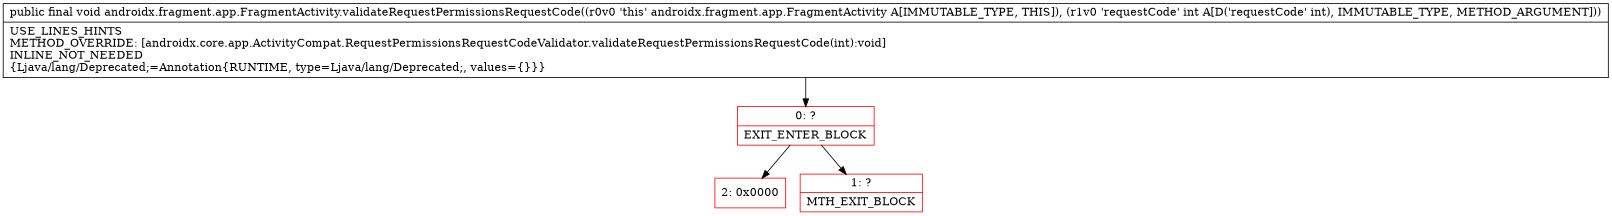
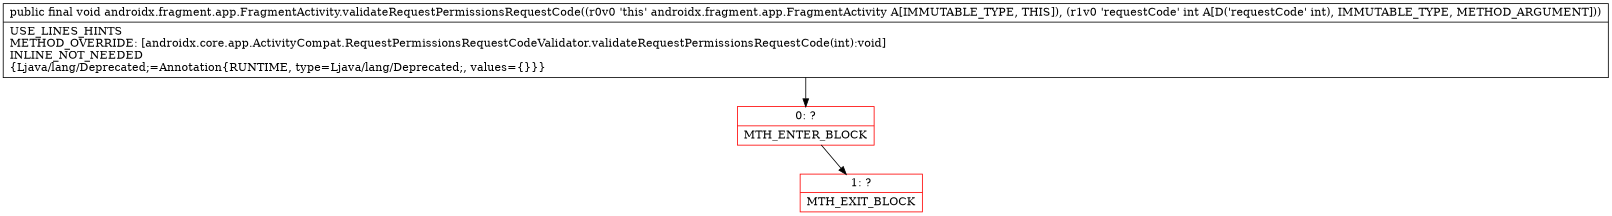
node "0: ?": text "EXIT_ENTER_BLOCK" -> "MTH_ENTER_BLOCK"
node "2: 0x0000": removed
